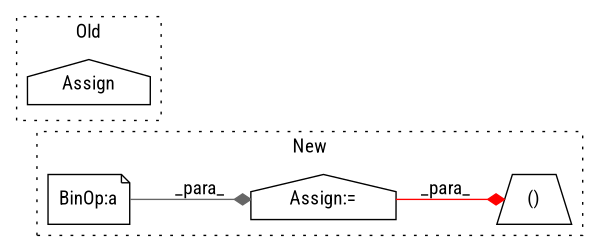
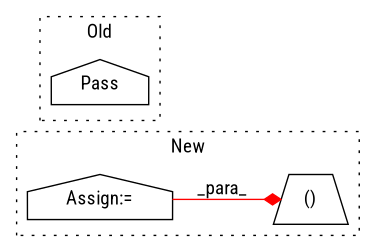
node "Assign": label "Assign" -> "Pass"
node "BinOp:a": removed
